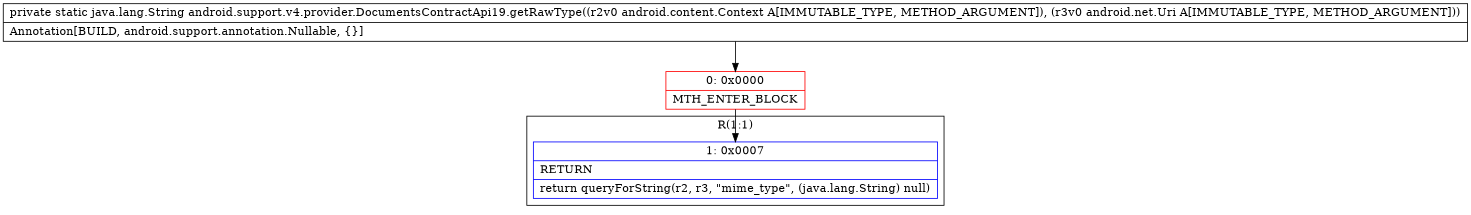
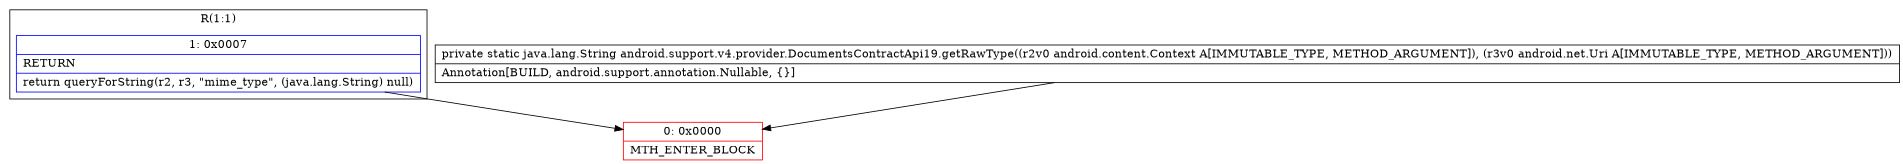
edge "0: 0x0000" -> "1: 0x0007": reversed
